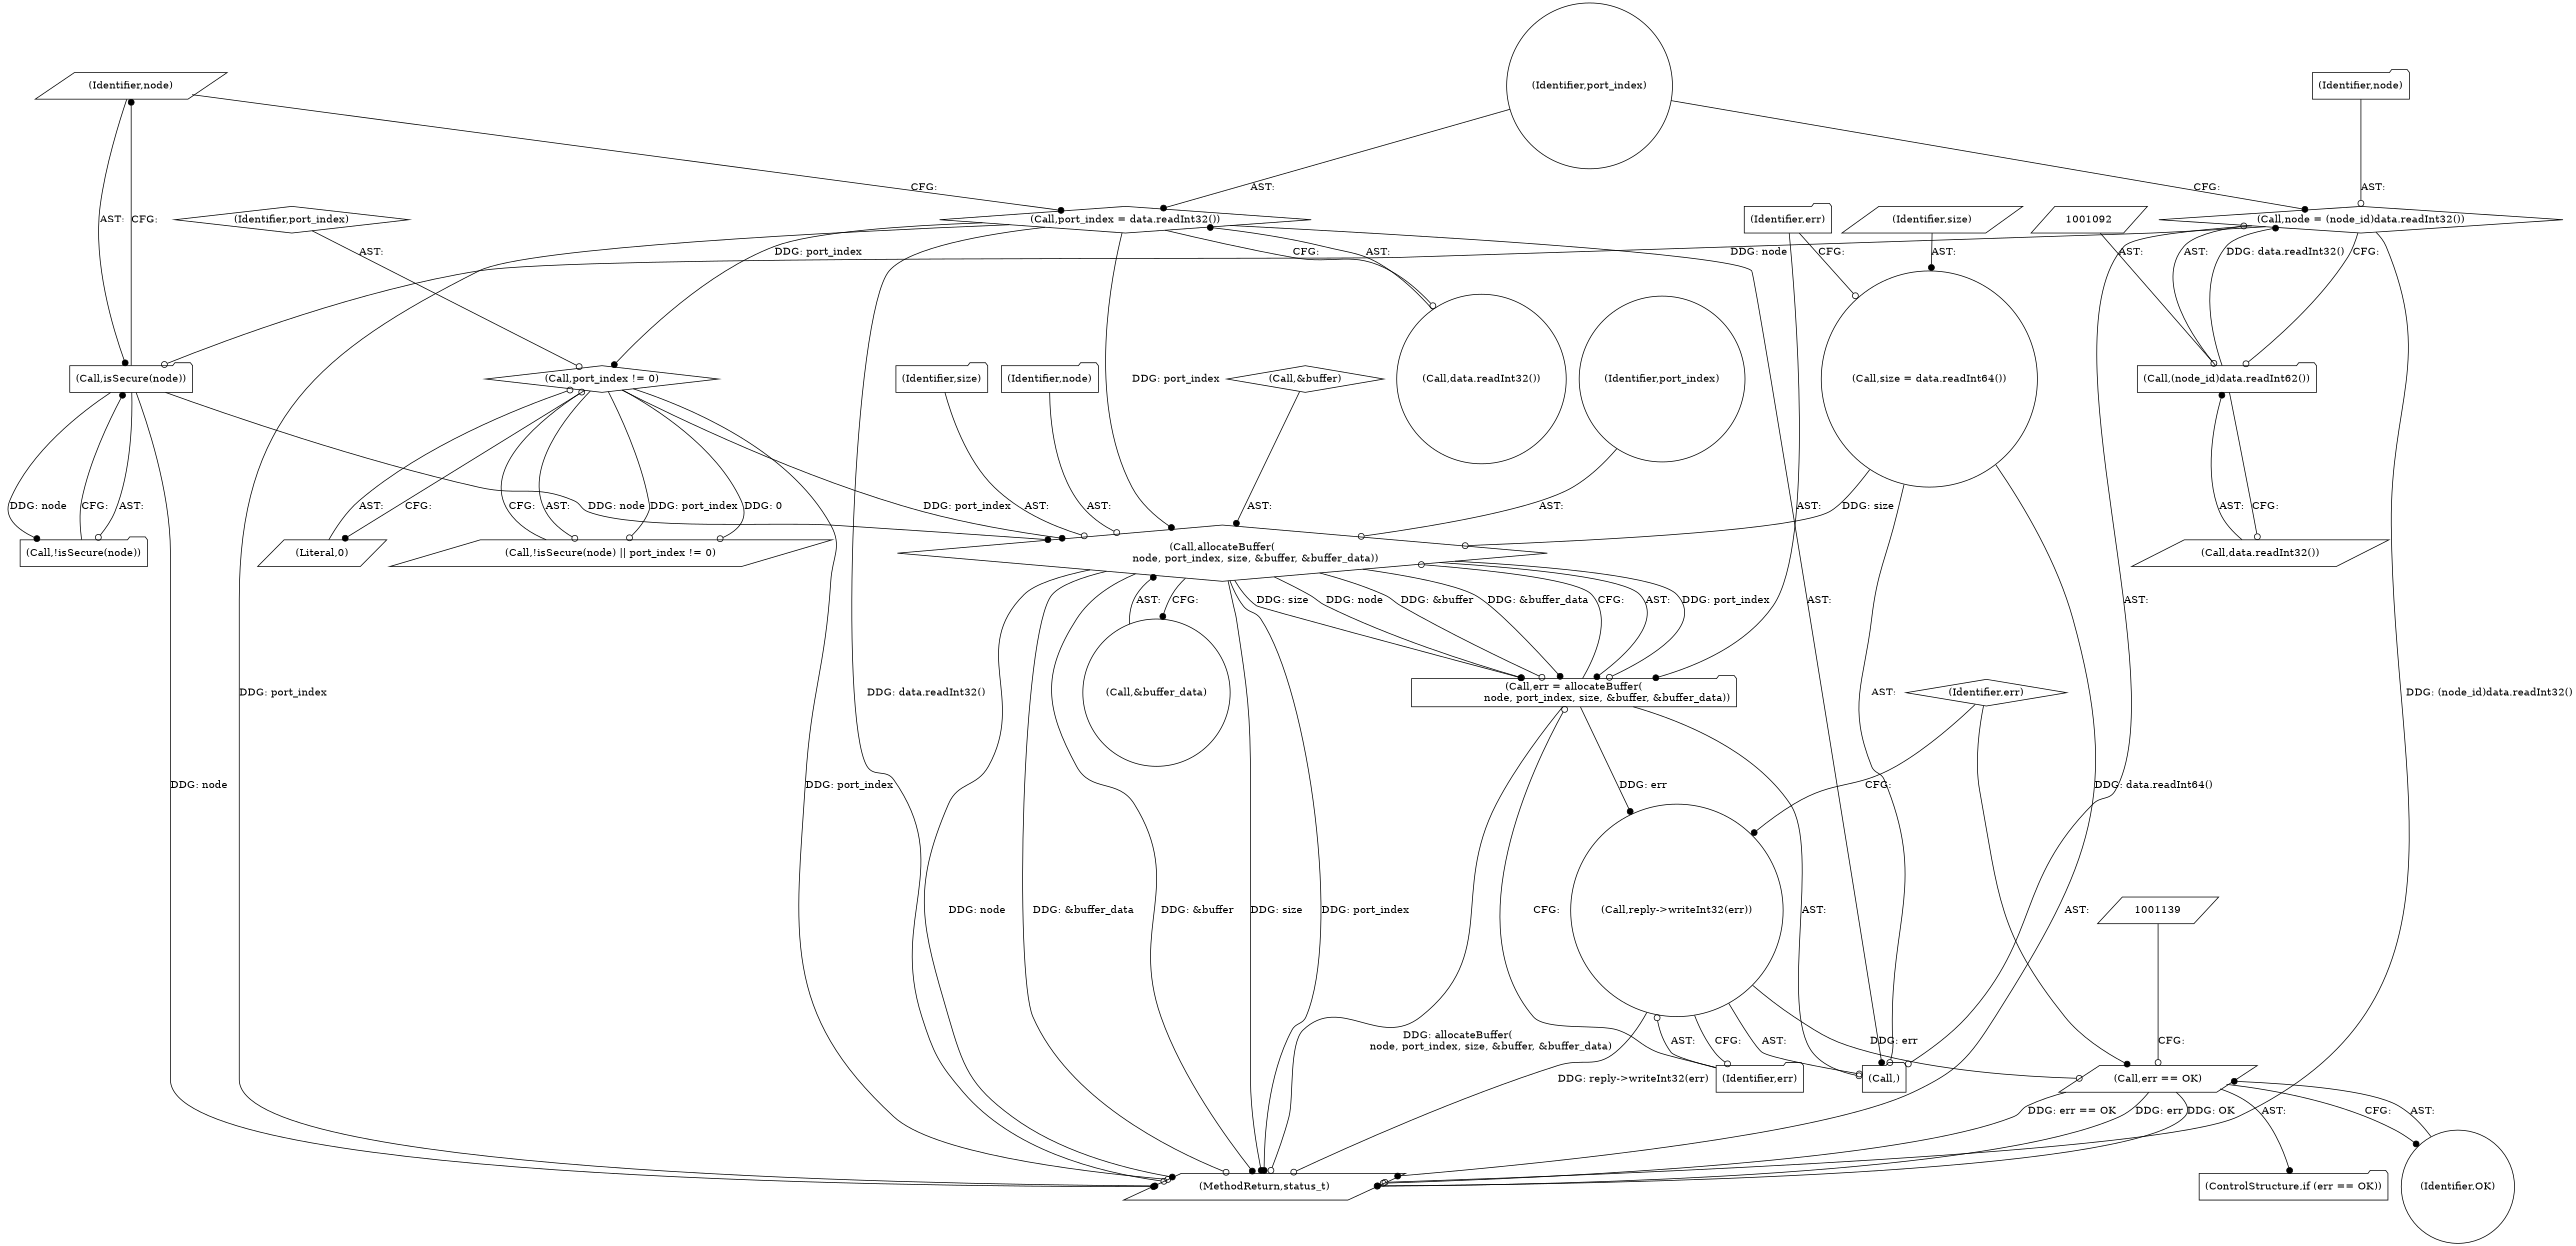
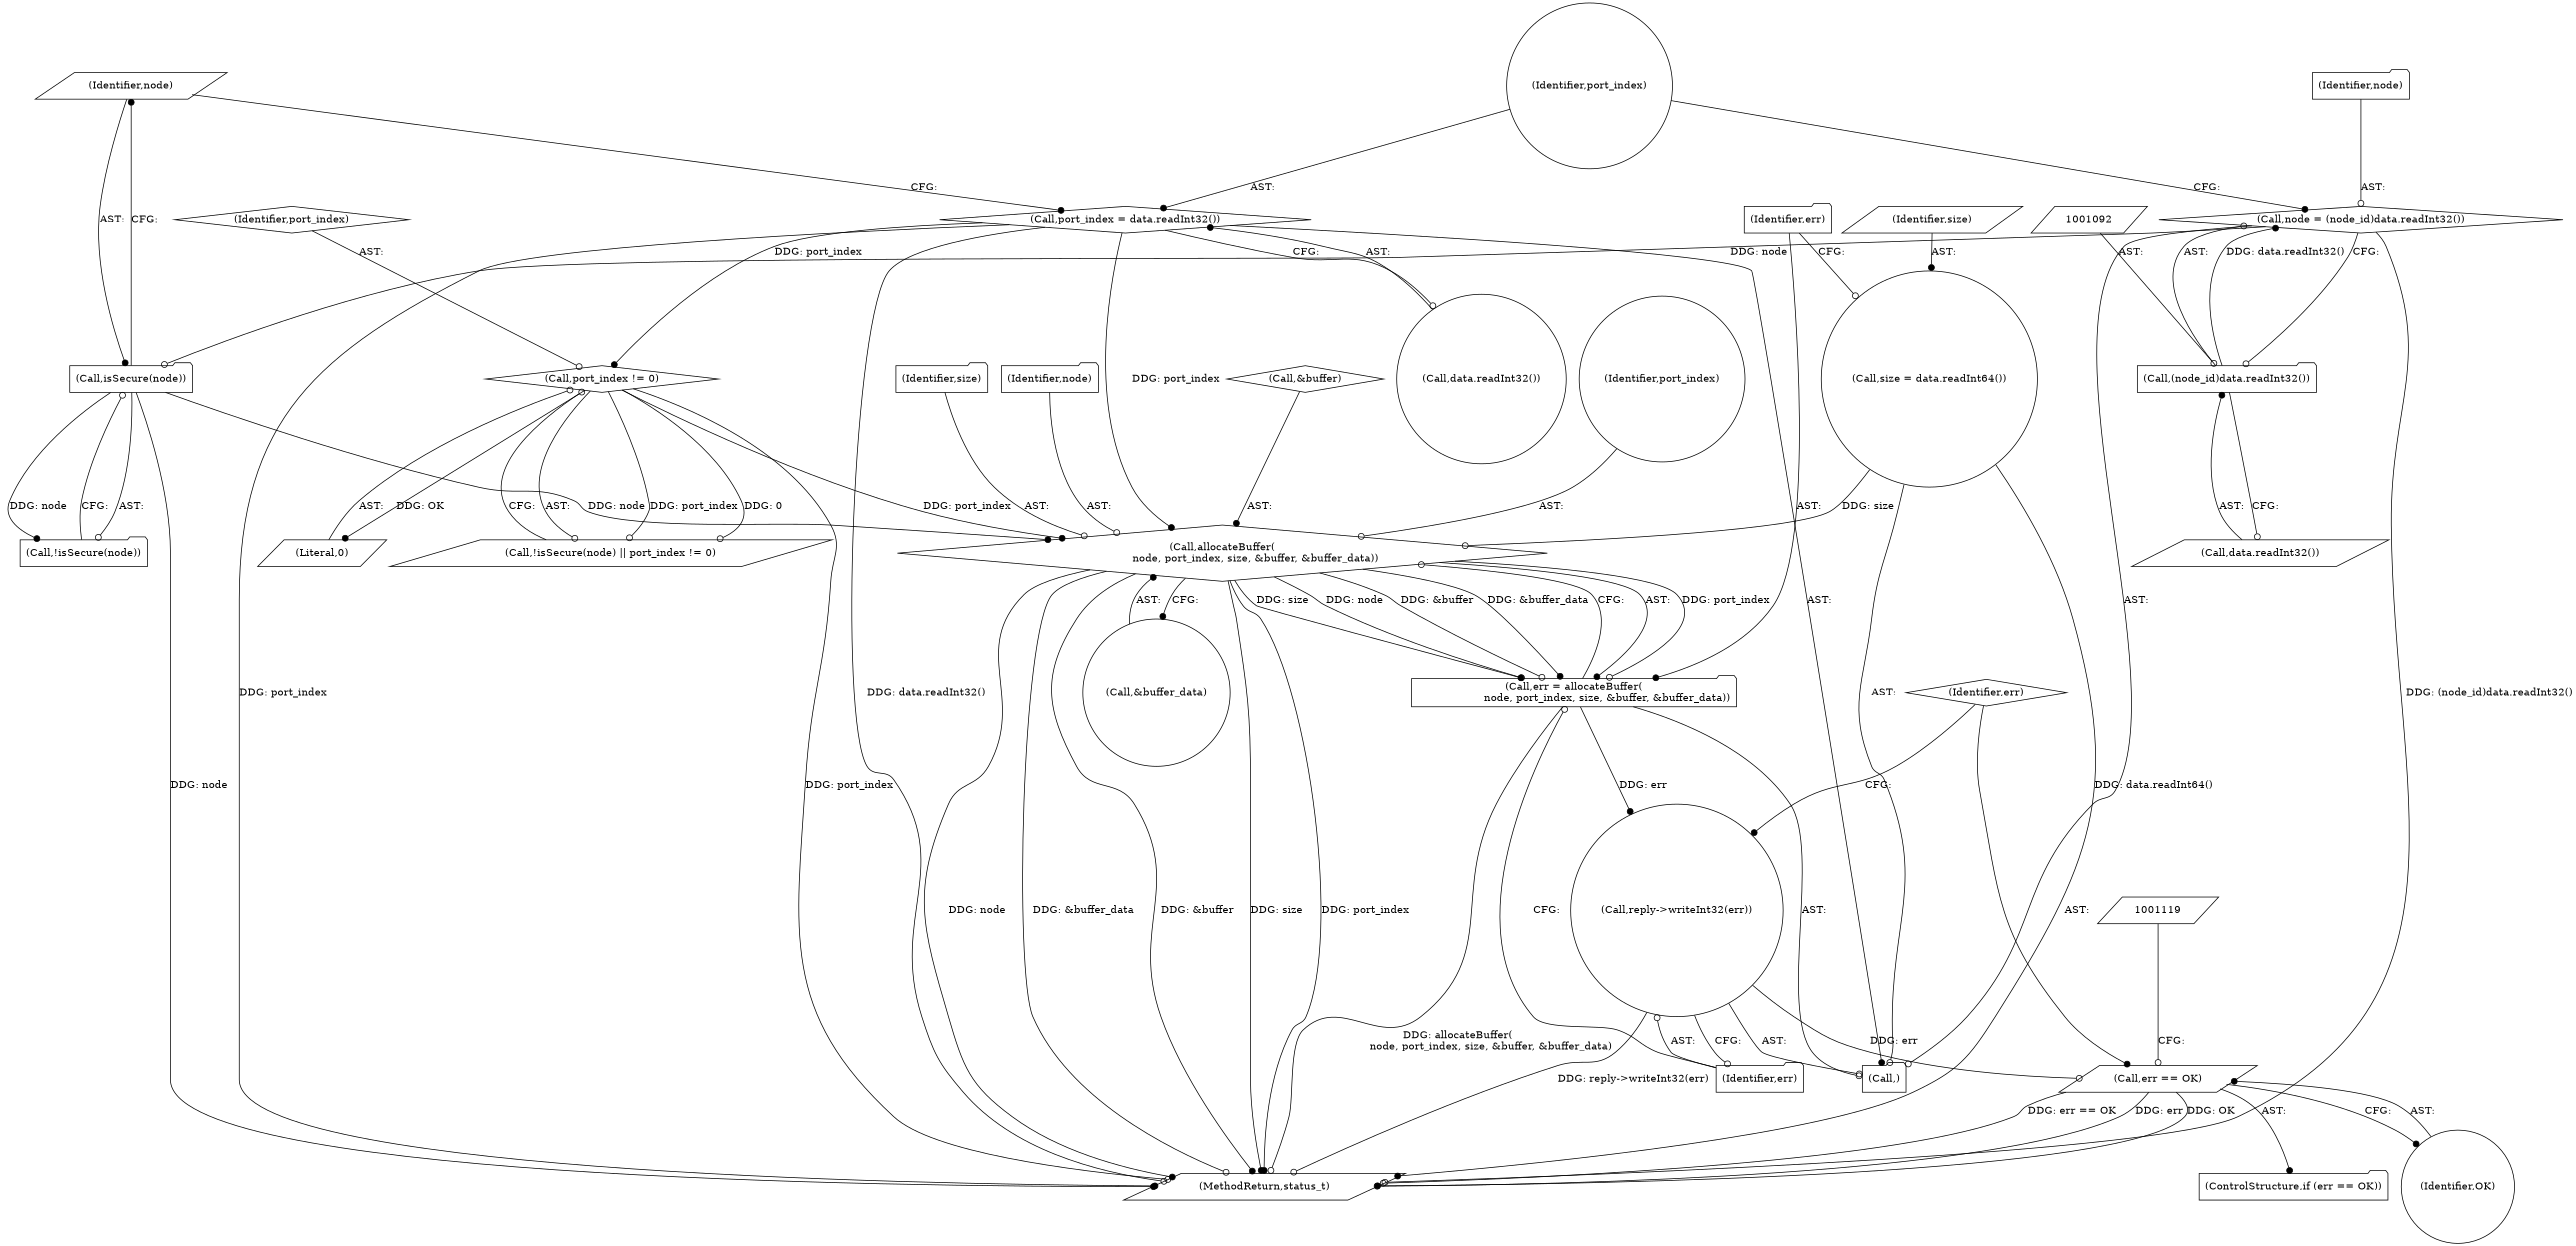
node "(Call,(node_id)data.readInt62())": label "(Call,(node_id)data.readInt62())" -> "(Call,(node_id)data.readInt32())"
edge "(Call,!isSecure(node))" -> "(Call,isSecure(node))": arrowhead dot -> odot
edge "(Call,port_index != 0)" -> "(Literal,0)": label "CFG: " -> "DDG: OK"
node "1001139": label "1001139" -> "1001119"
